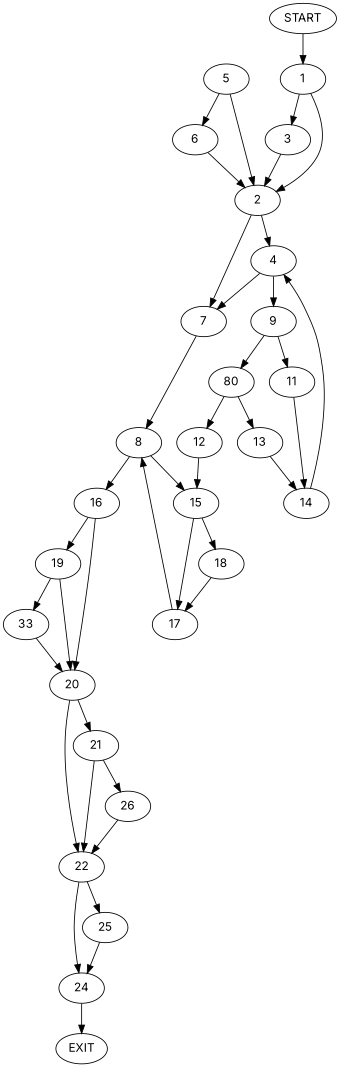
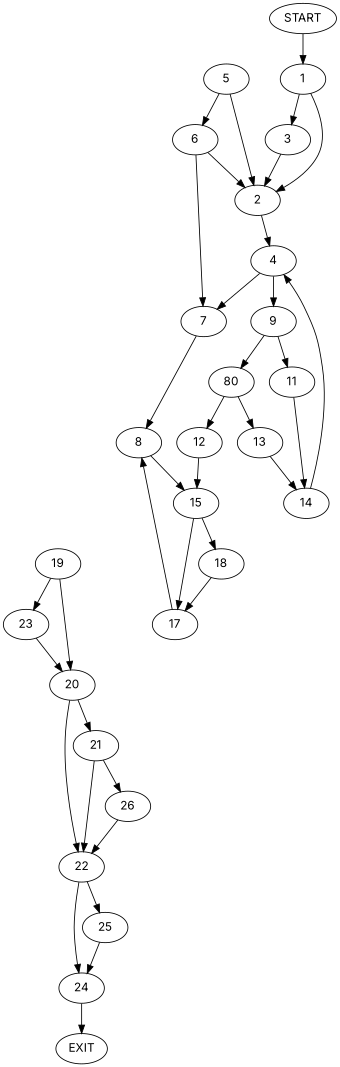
edge "2" -> "7": now "6" -> "7"
node "16": removed
node "33": label "33" -> "23"
